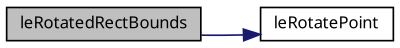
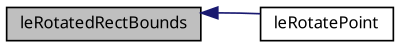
edge "leRotatedRectBounds" -> "leRotatePoint": reversed
